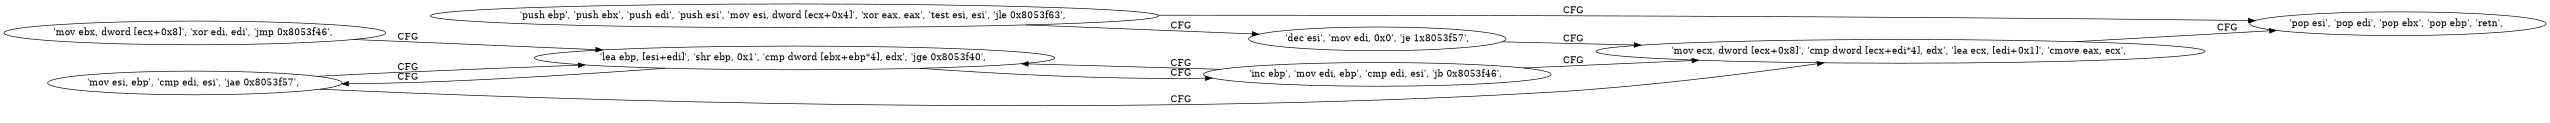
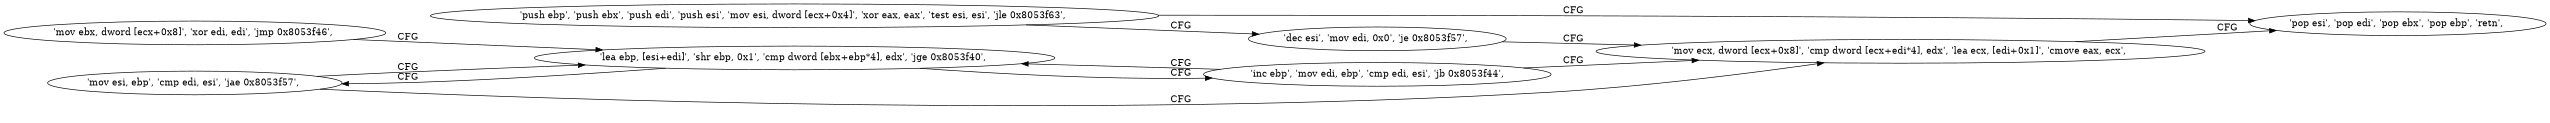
node "'dec esi', 'mov edi, 0x0', 'je 1x8053f57',": label "'dec esi', 'mov edi, 0x0', 'je 1x8053f57'," -> "'dec esi', 'mov edi, 0x0', 'je 0x8053f57',"
node "'inc ebp', 'mov edi, ebp', 'cmp edi, esi', 'jb 0x8053f46',": label "'inc ebp', 'mov edi, ebp', 'cmp edi, esi', 'jb 0x8053f46'," -> "'inc ebp', 'mov edi, ebp', 'cmp edi, esi', 'jb 0x8053f44',"
